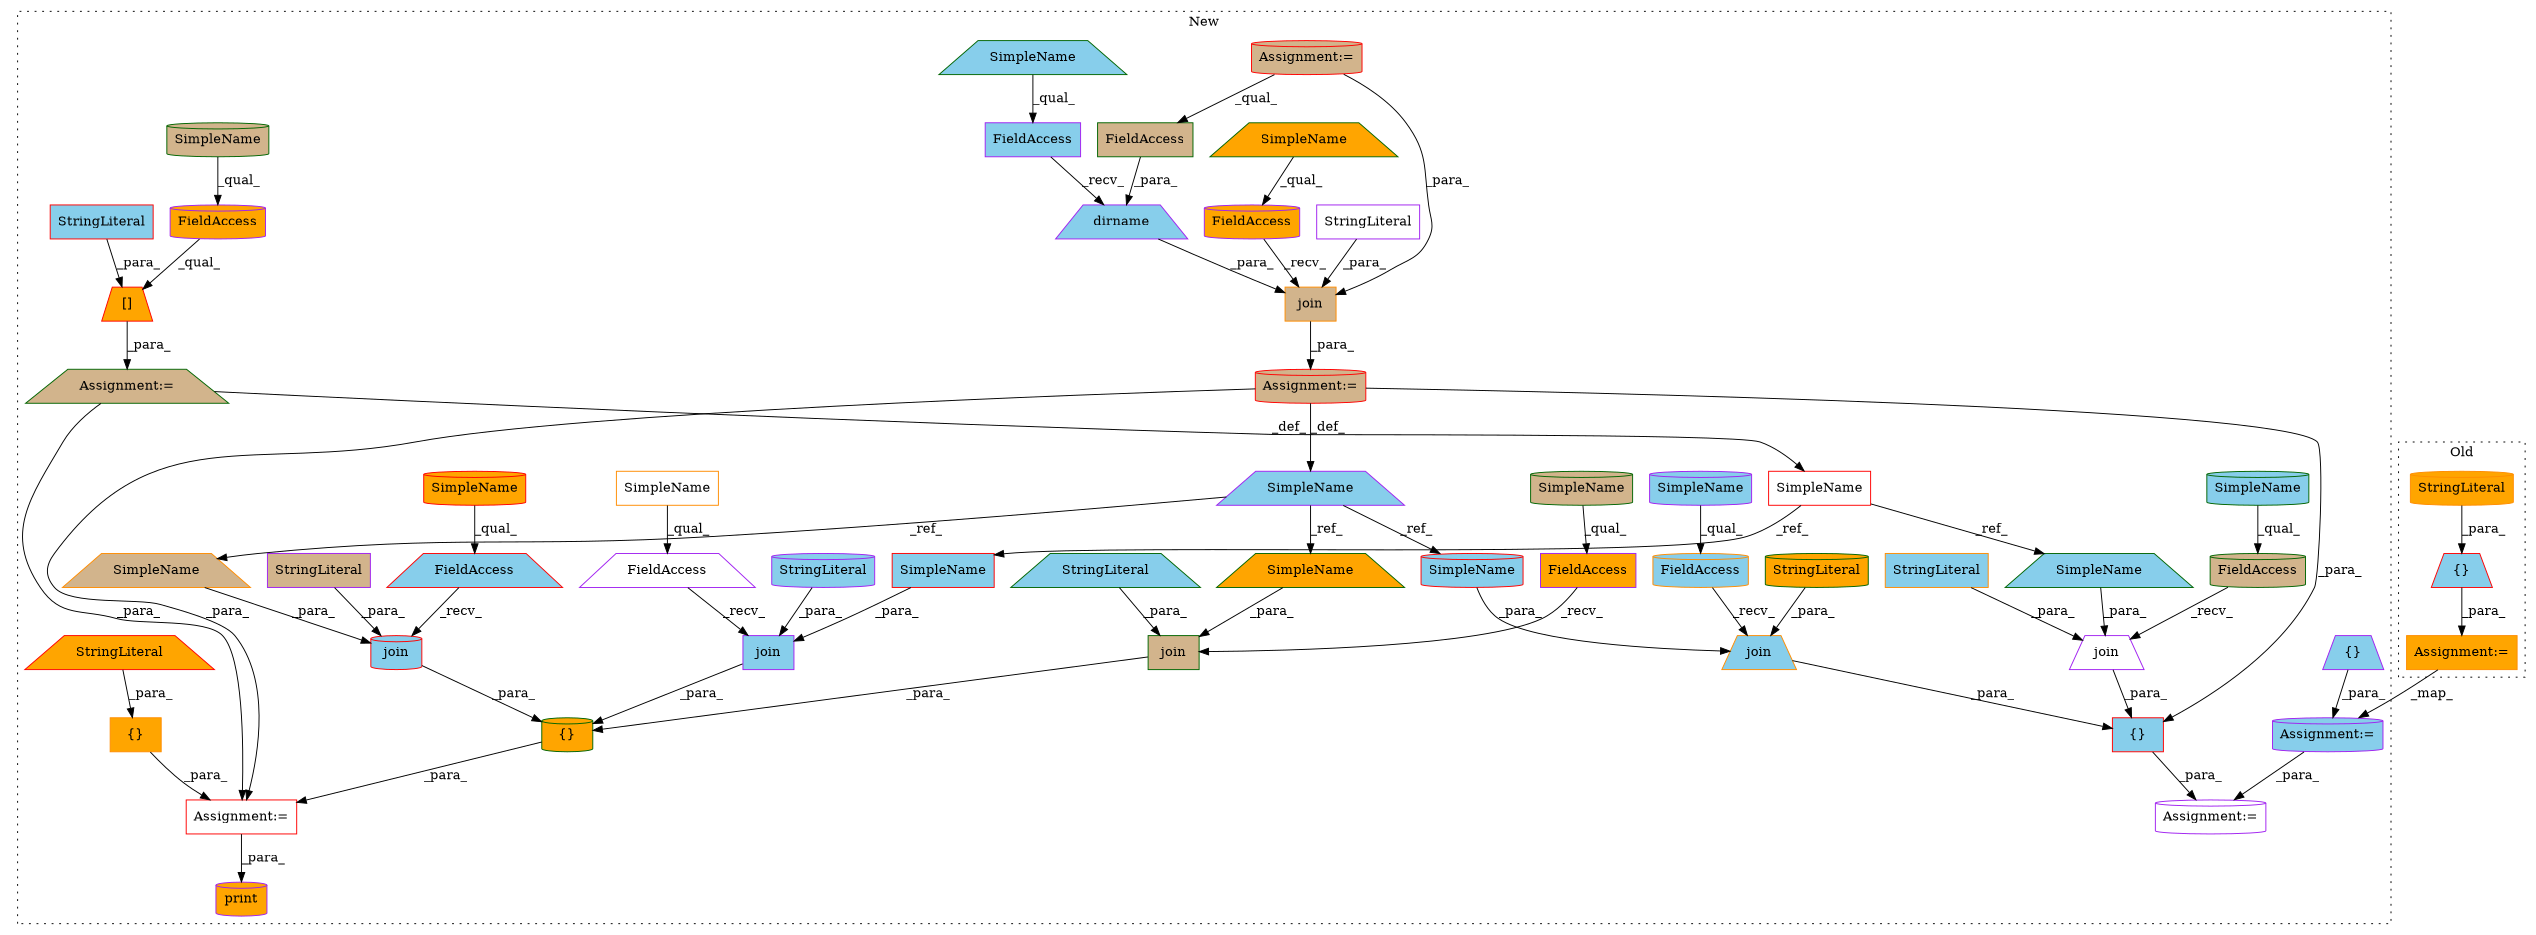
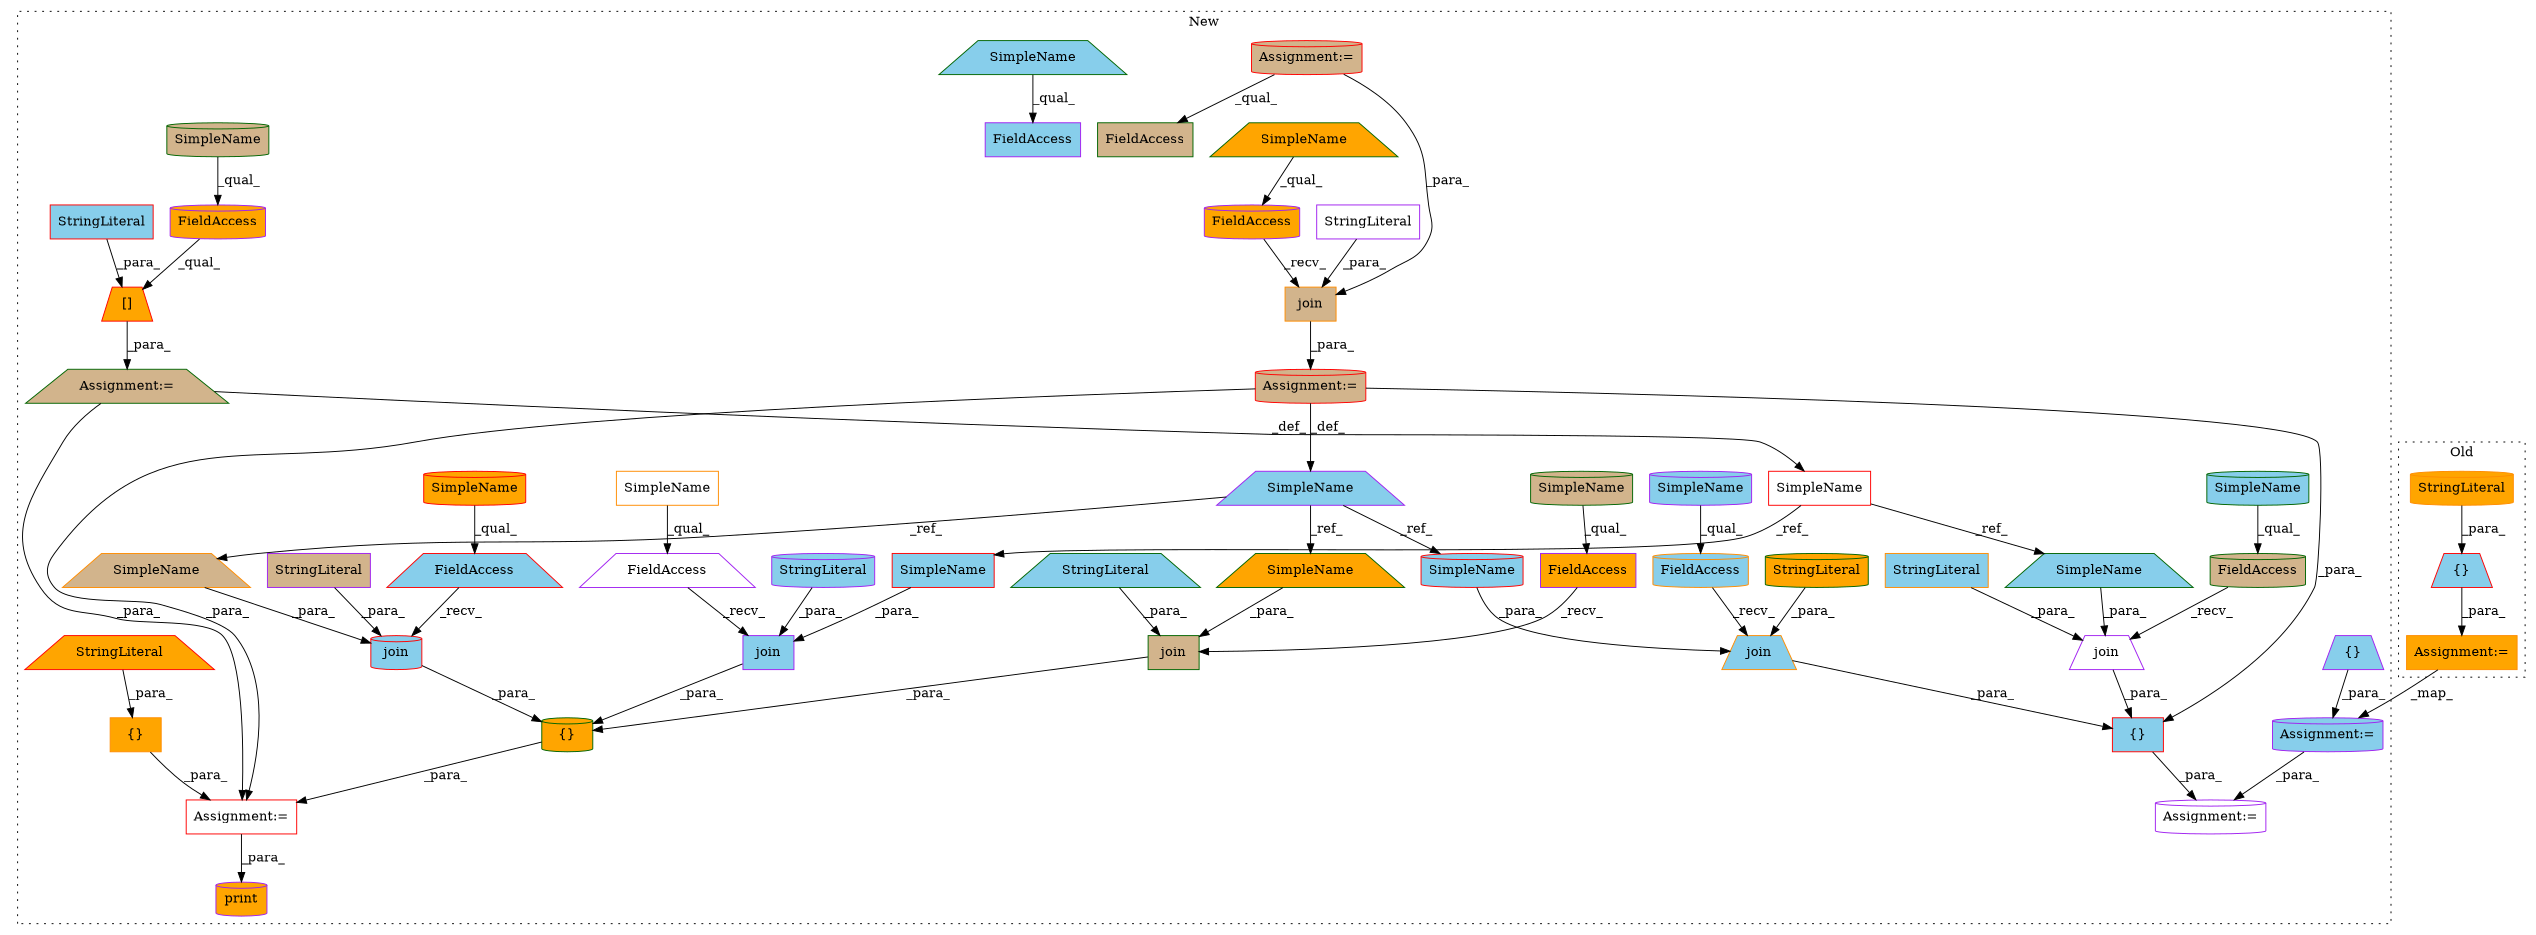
node "dirname": removed
